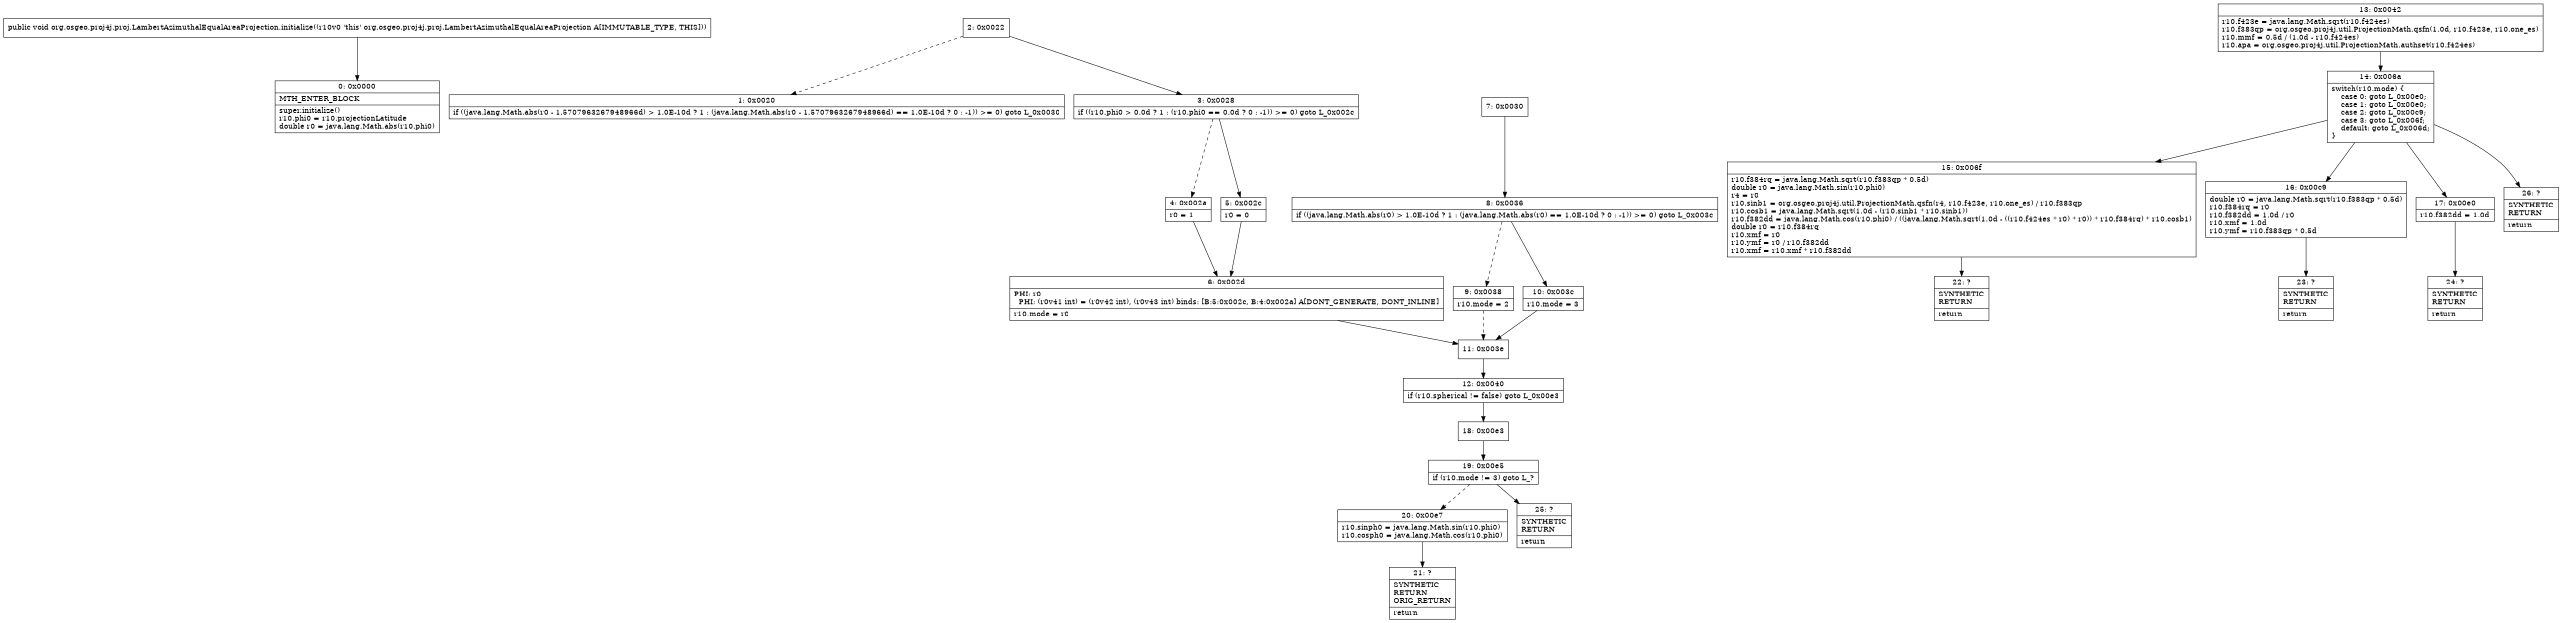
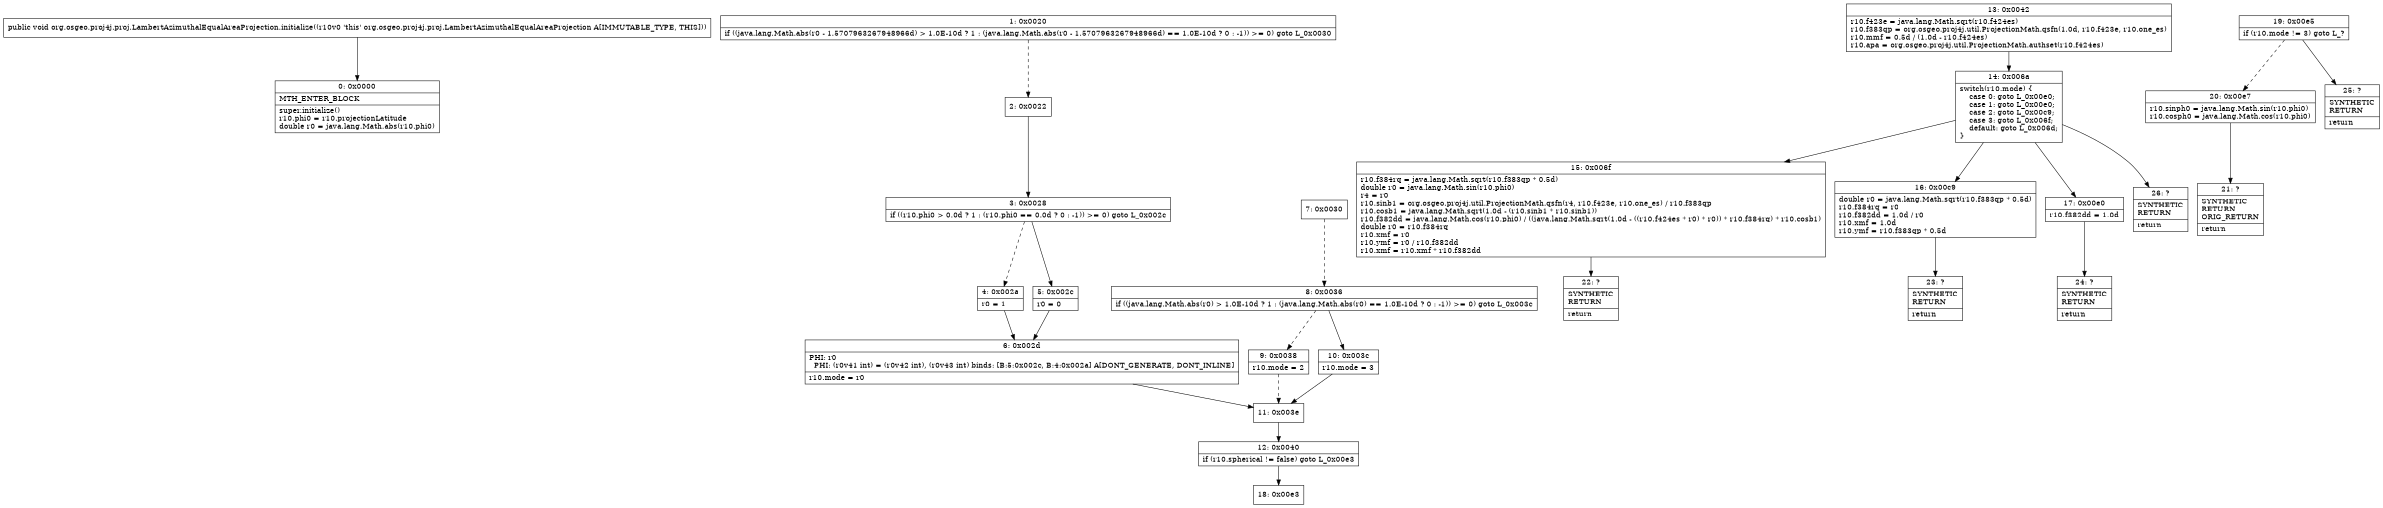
edge "2: 0x0022" -> "1: 0x0020": reversed
edge "7: 0x0030" -> "8: 0x0036": style solid -> dashed
edge "18: 0x00e3" -> "19: 0x00e5": removed
